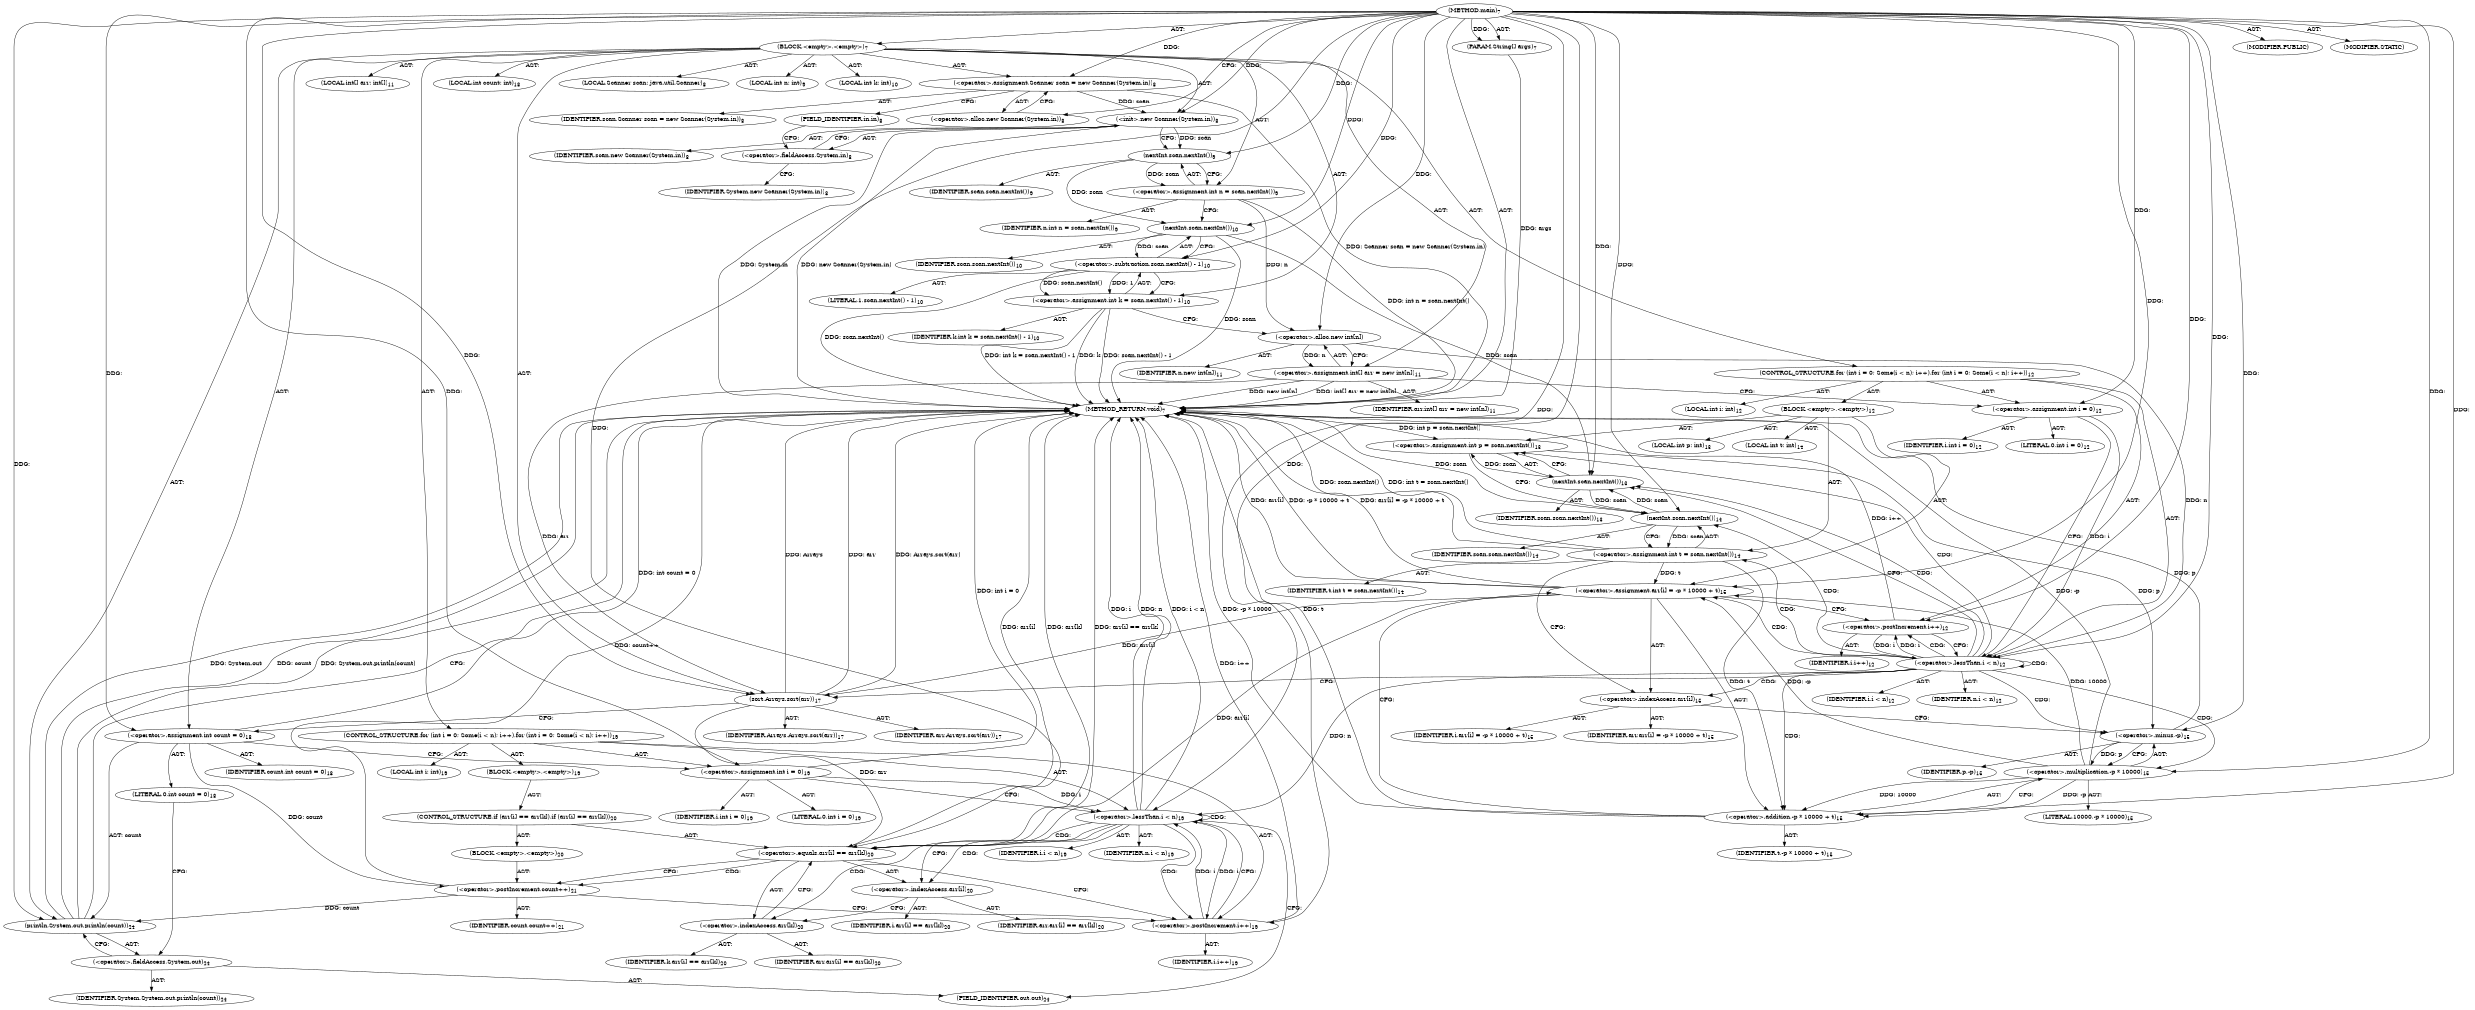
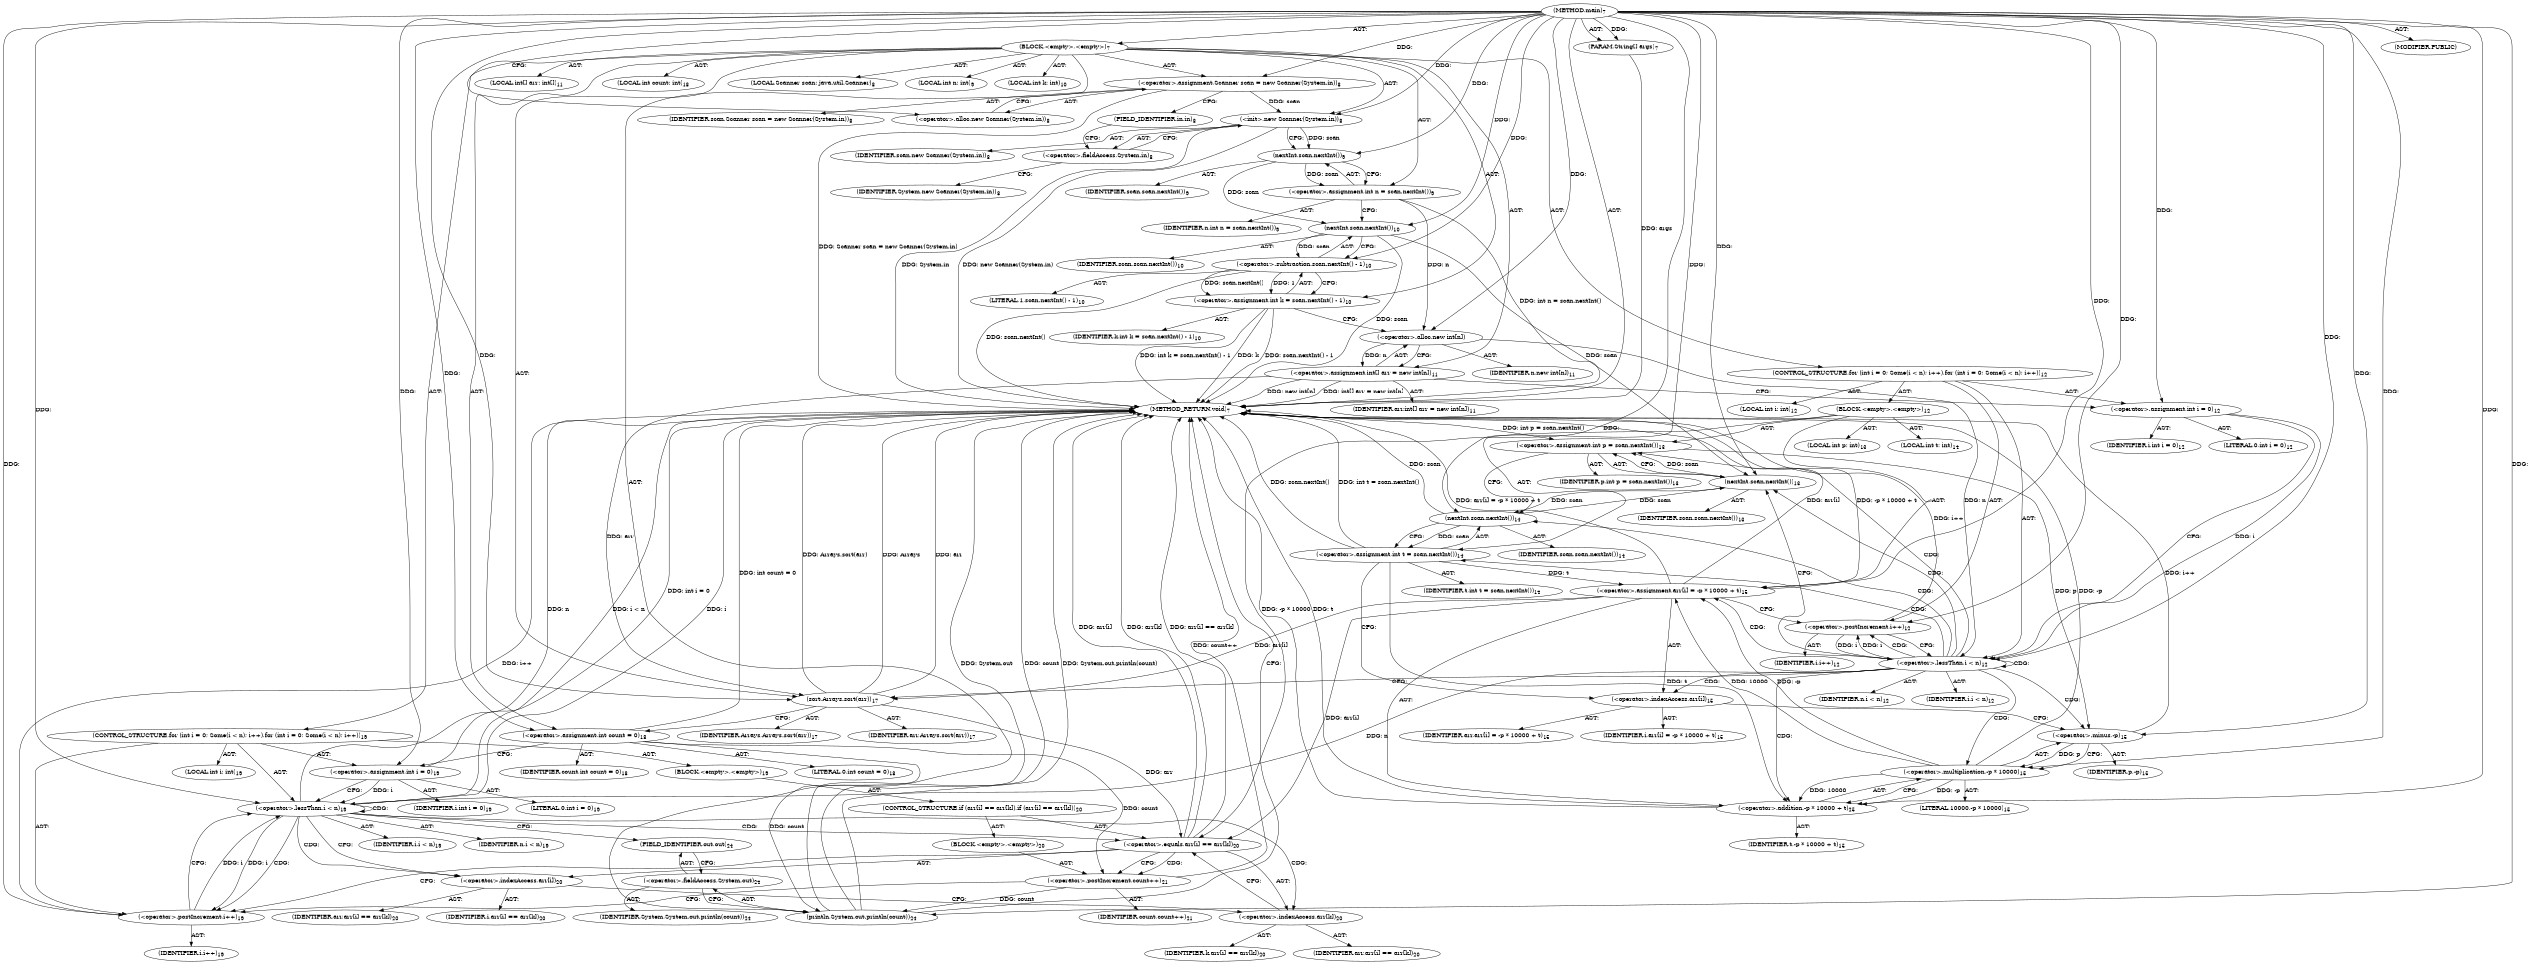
node "(MODIFIER,STATIC)": removed
node "(IDENTIFIER,p,int p = scan.nextInt())": added
edge "(<operator>.minus,-p)" -> "(METHOD_RETURN,void)": label "DDG: p" -> "DDG: i++"
edge "(<operator>.addition,-p * 10000 + t)" -> "(<operator>.assignment,arr[i] = -p * 10000 + t)": removed, label "CFG:"
node "(<operator>.addition,-p * 10000 + t)": text "15" -> "25"
edge "(<operator>.assignment,int count = 0)" -> "(println,System.out.println(count))": label "AST: count" -> "DDG: count"
edge "(LITERAL,0,int count = 0)" -> "(<operator>.fieldAccess,System.out)": now "(FIELD_IDENTIFIER,out,out)" -> "(<operator>.fieldAccess,System.out)"
